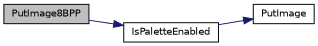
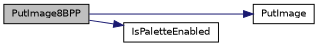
edge "IsPaletteEnabled" -> "PutImage": now "PutImage8BPP" -> "PutImage"
